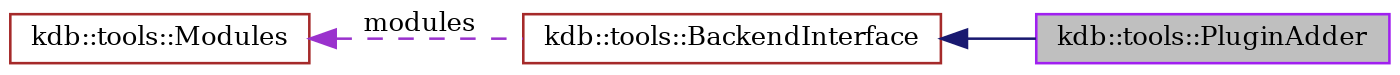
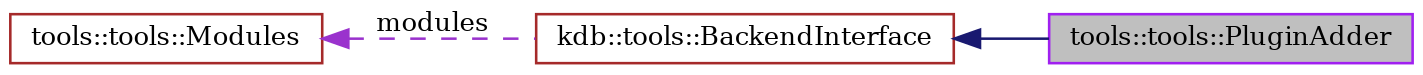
node "kdb::tools::Modules": label "kdb::tools::Modules" -> "tools::tools::Modules"
node "kdb::tools::PluginAdder": label "kdb::tools::PluginAdder" -> "tools::tools::PluginAdder"
